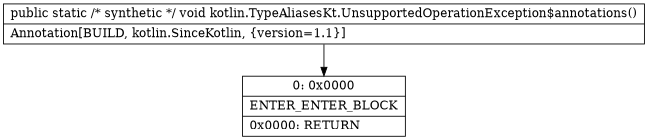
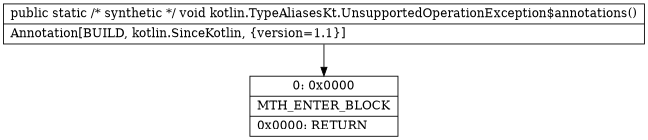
node "0: 0x0000": text "ENTER_ENTER_BLOCK" -> "MTH_ENTER_BLOCK"
